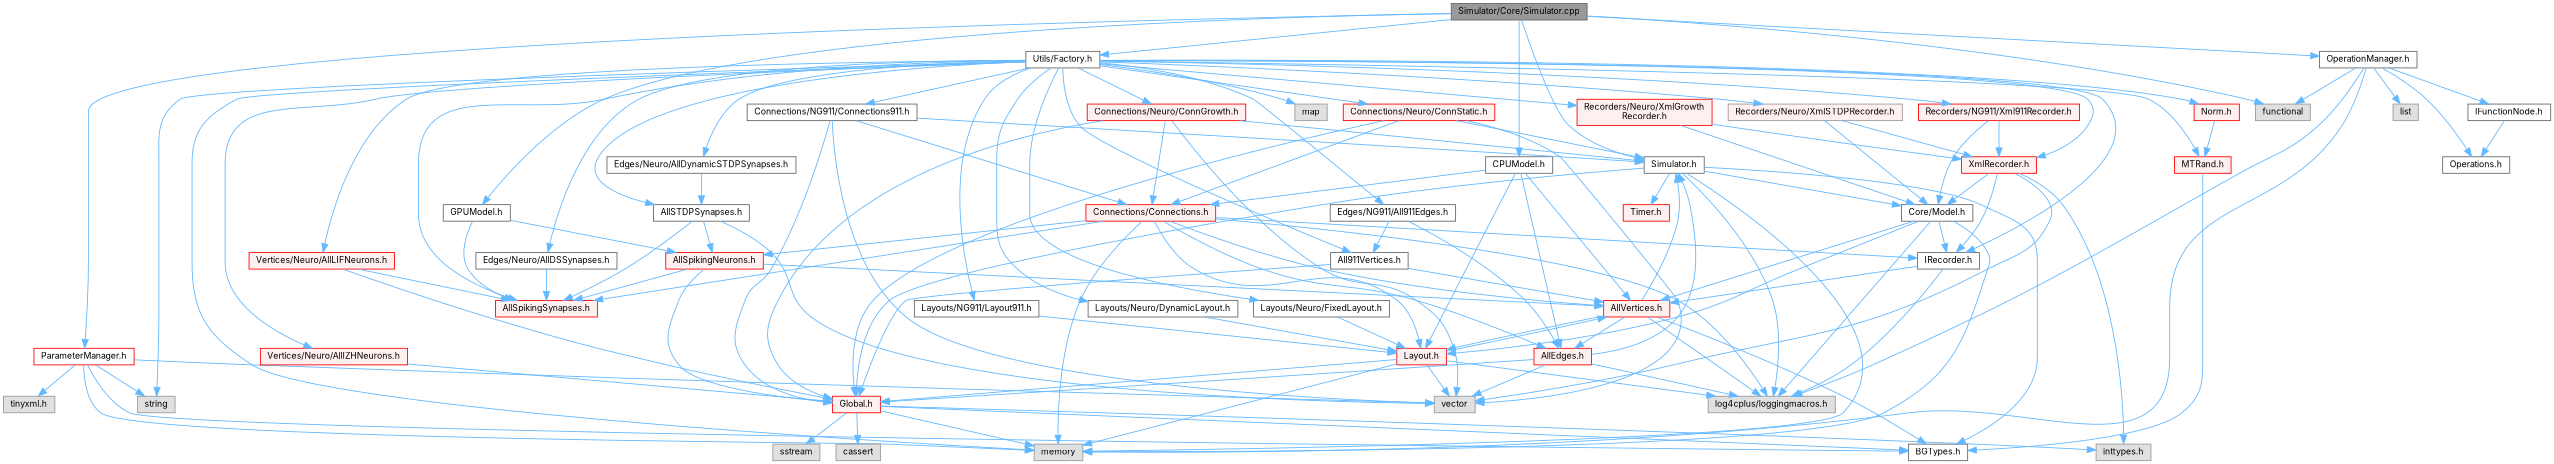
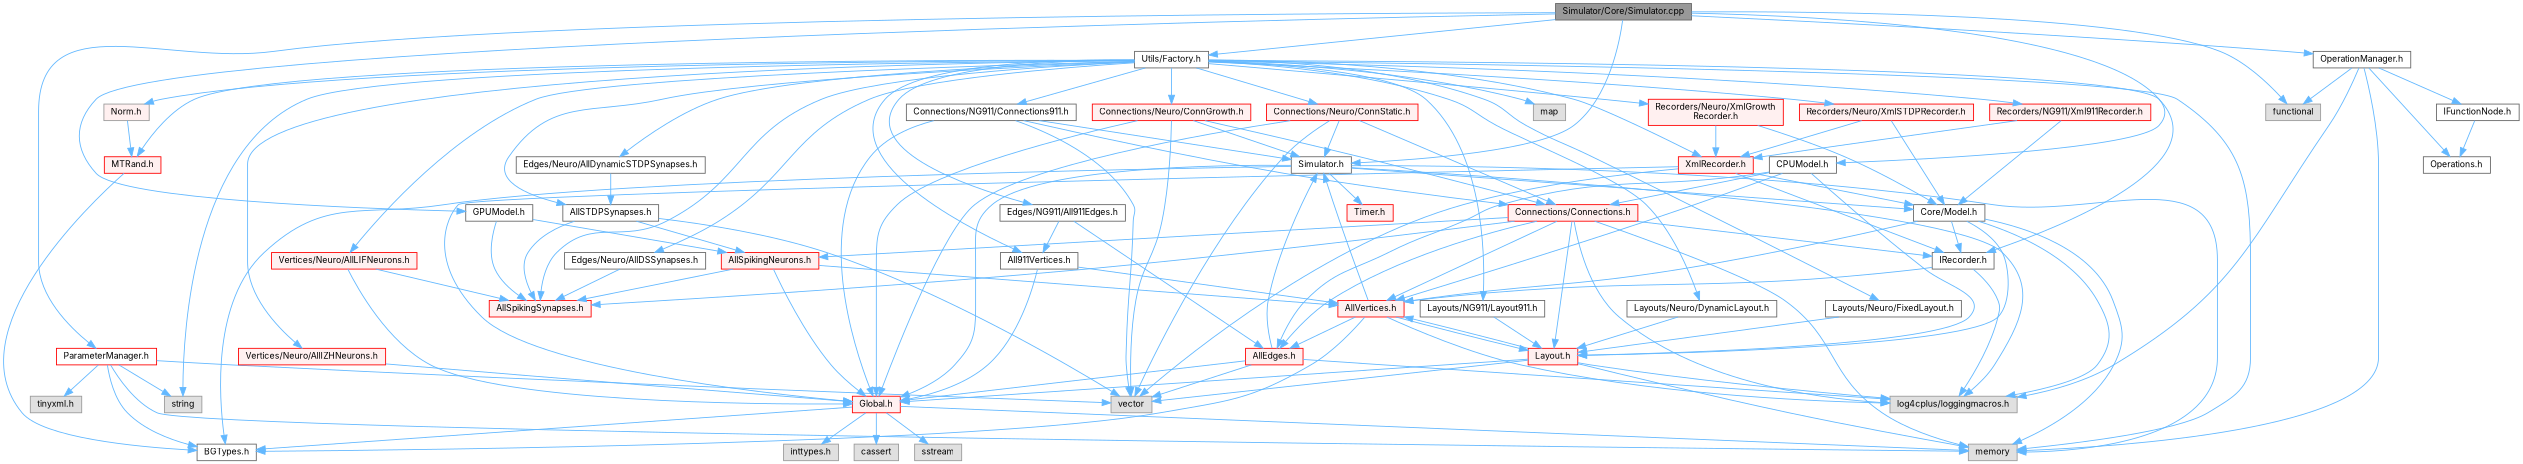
node "Recorders/Neuro/XmlSTDPRecorder.h": color grey60 -> red
node "Norm.h": color red -> grey60
node "list": removed
edge "XmlRecorder.h" -> "inttypes.h": now "XmlRecorder.h" -> "Global.h"
